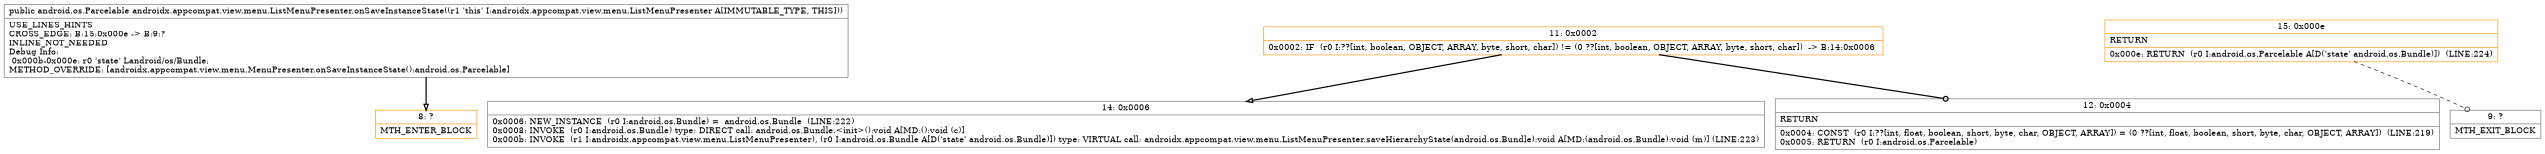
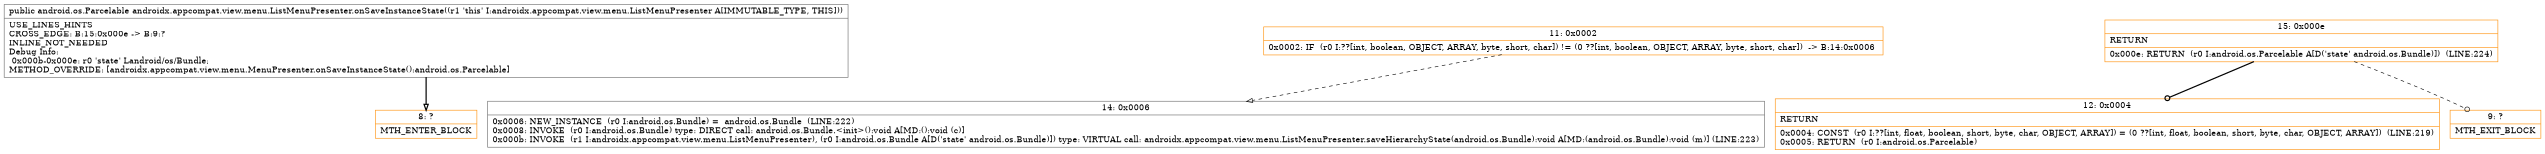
edge "11: 0x0002" -> "12: 0x0004": now "15: 0x000e" -> "12: 0x0004"
edge "11: 0x0002" -> "14: 0x0006": style bold -> dashed
node "12: 0x0004": color gray40 -> darkorange
node "9: ?": color gray40 -> darkorange
